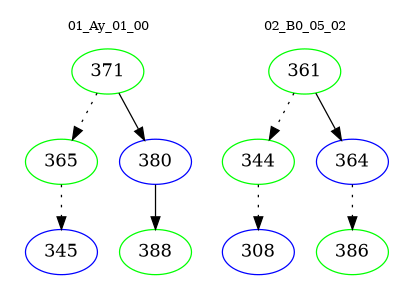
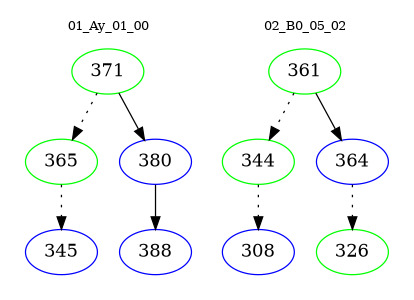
node "388": color green -> blue
node "386": label "386" -> "326"
